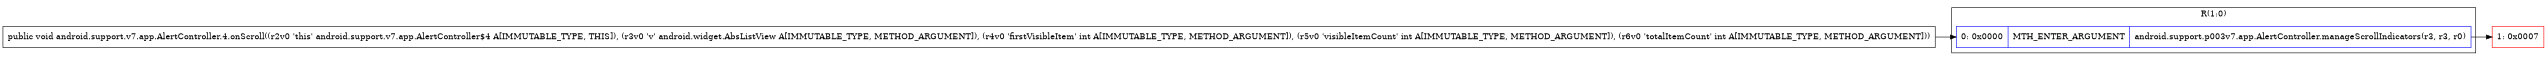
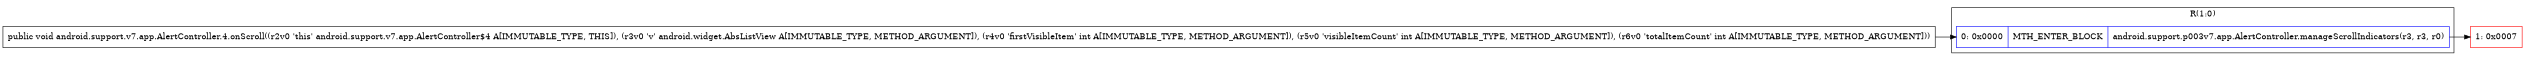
node "0: 0x0000": text "MTH_ENTER_ARGUMENT" -> "MTH_ENTER_BLOCK"
